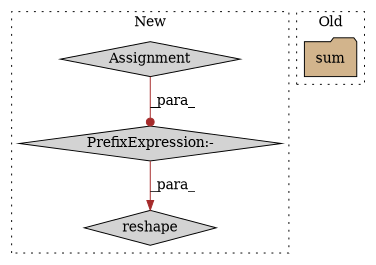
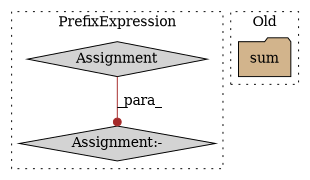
cluster "New": label "New" -> "PrefixExpression"
node "PrefixExpression:-": label "PrefixExpression:-" -> "Assignment:-"
node "reshape": removed
